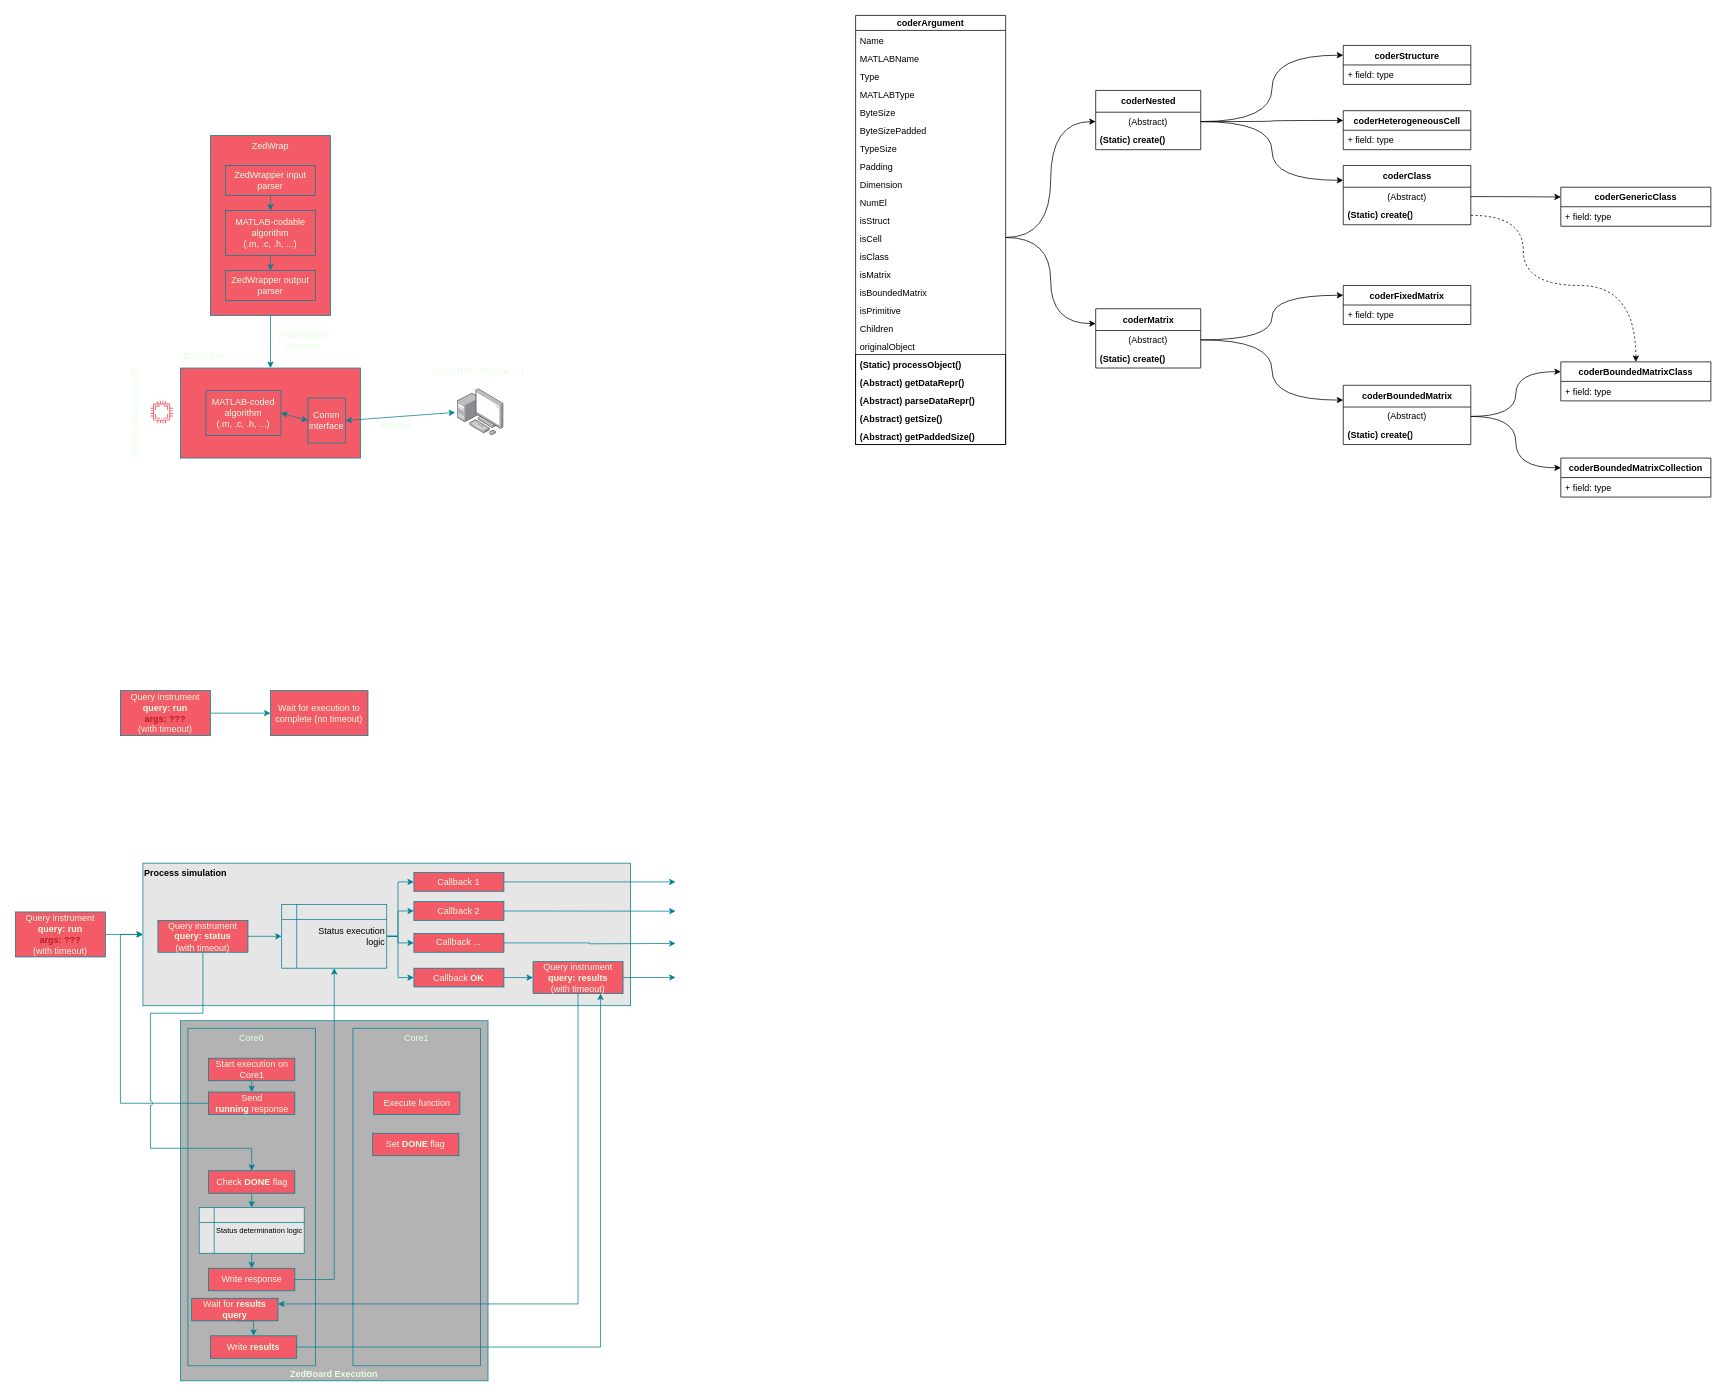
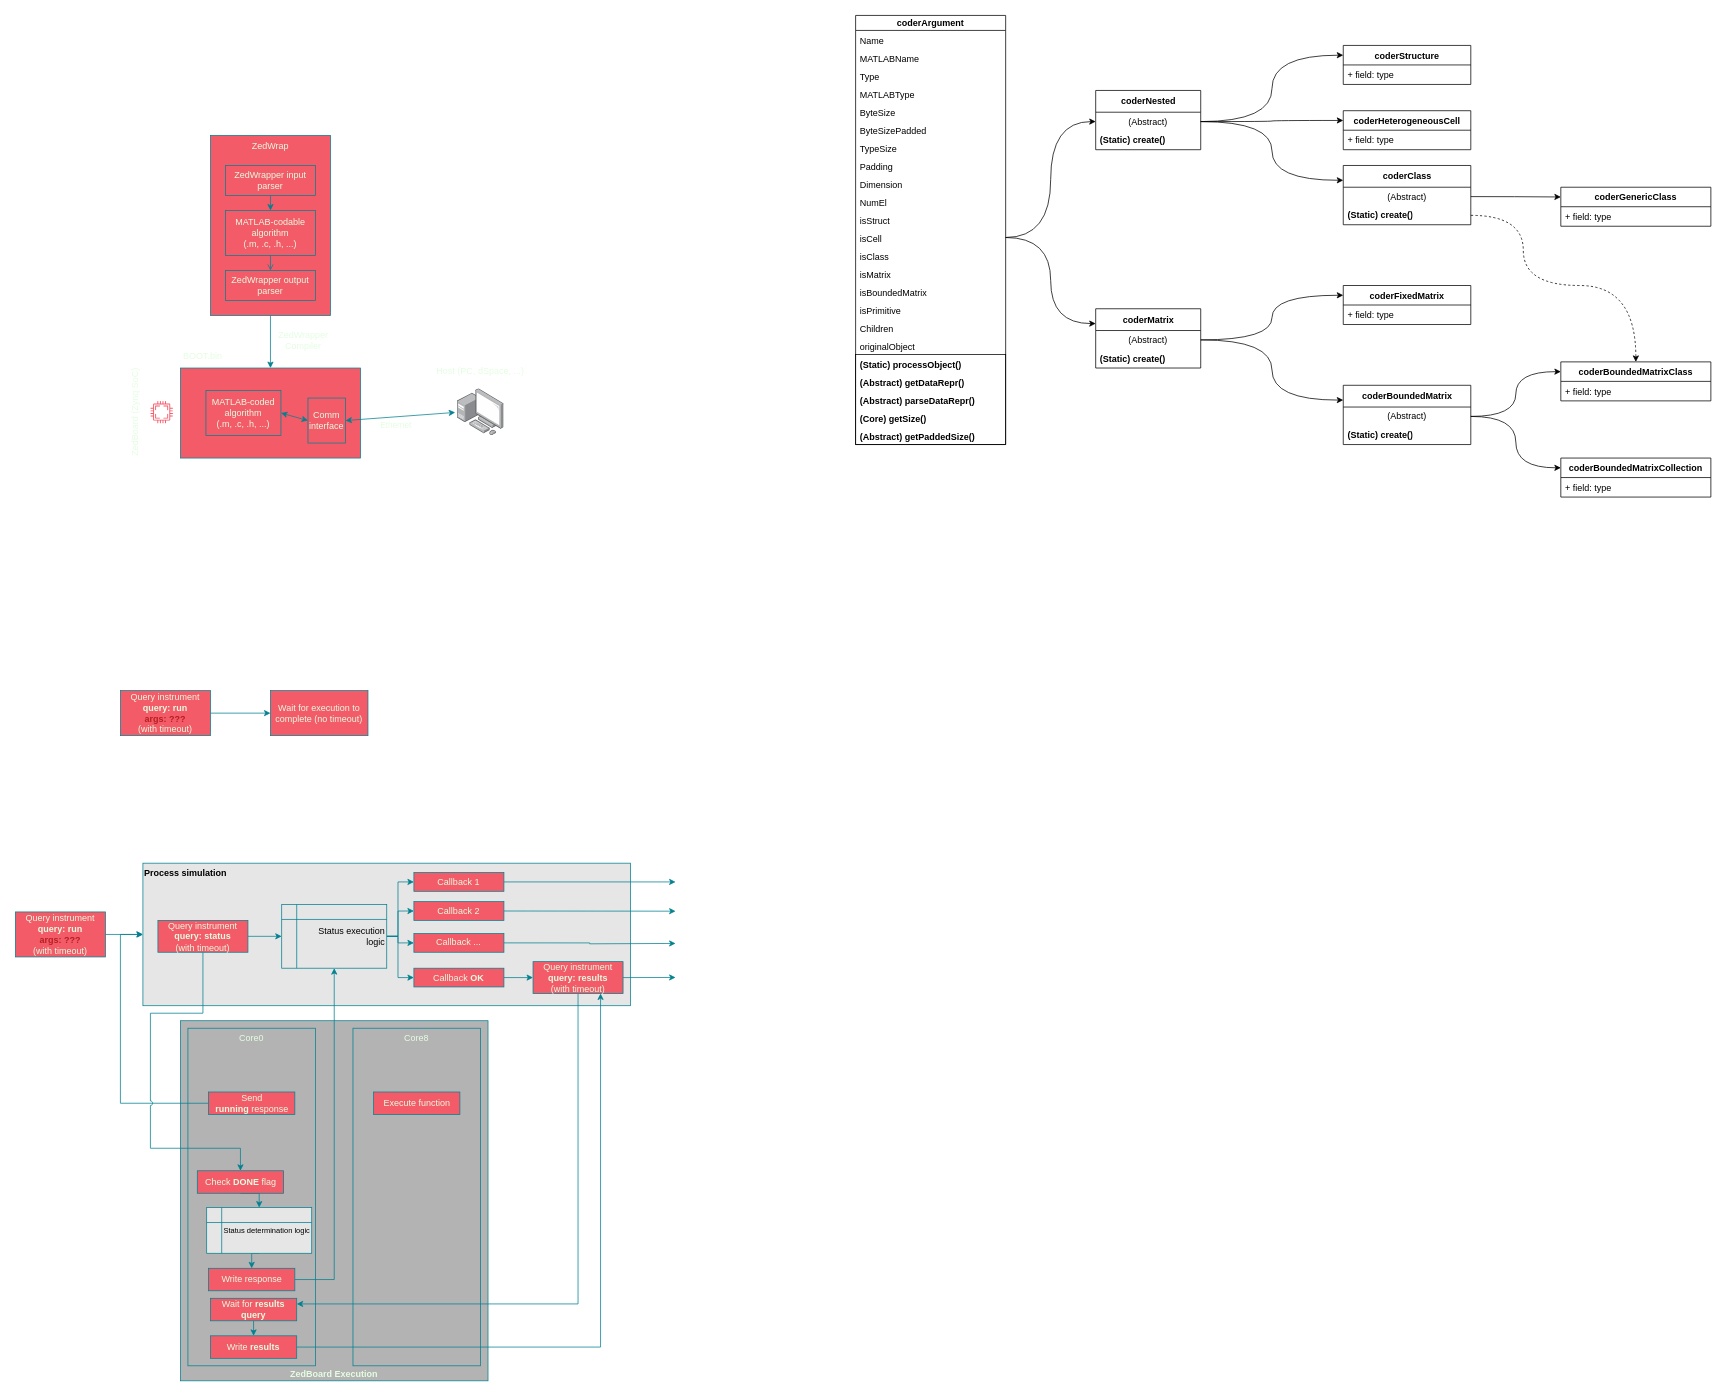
edge "MATLAB-codable algorithm (.m, .c, .h, ...)" -> "ZedWrapper output parser": arrowhead classic -> open
node "(Abstract) getSize()": label "(Abstract) getSize()" -> "(Core) getSize()"
node "Core1": label "Core1" -> "Core8"
node "Start execution on Core1": removed
edge "Start execution on Core1" -> "Send running response": removed
node "Set DONE flag": removed
node "Check DONE flag": moved (252, 1182) -> (240, 1182)
node "Status determination logic": moved (252, 1230) -> (259, 1230)
node "Wait for results query": moved (235, 1309) -> (254, 1309)
